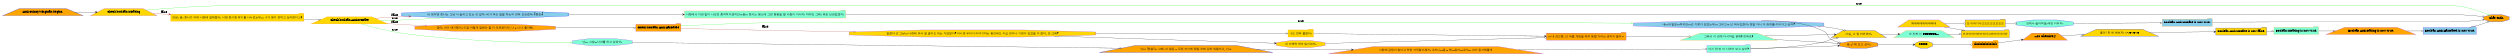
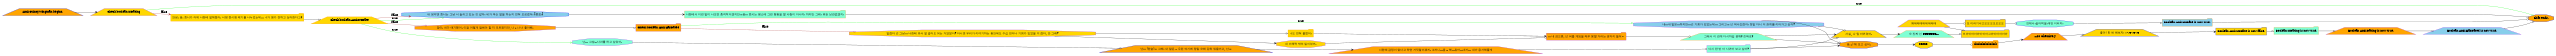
node "Boolean AmirHasDated is now true.": shape folder -> trapezium
